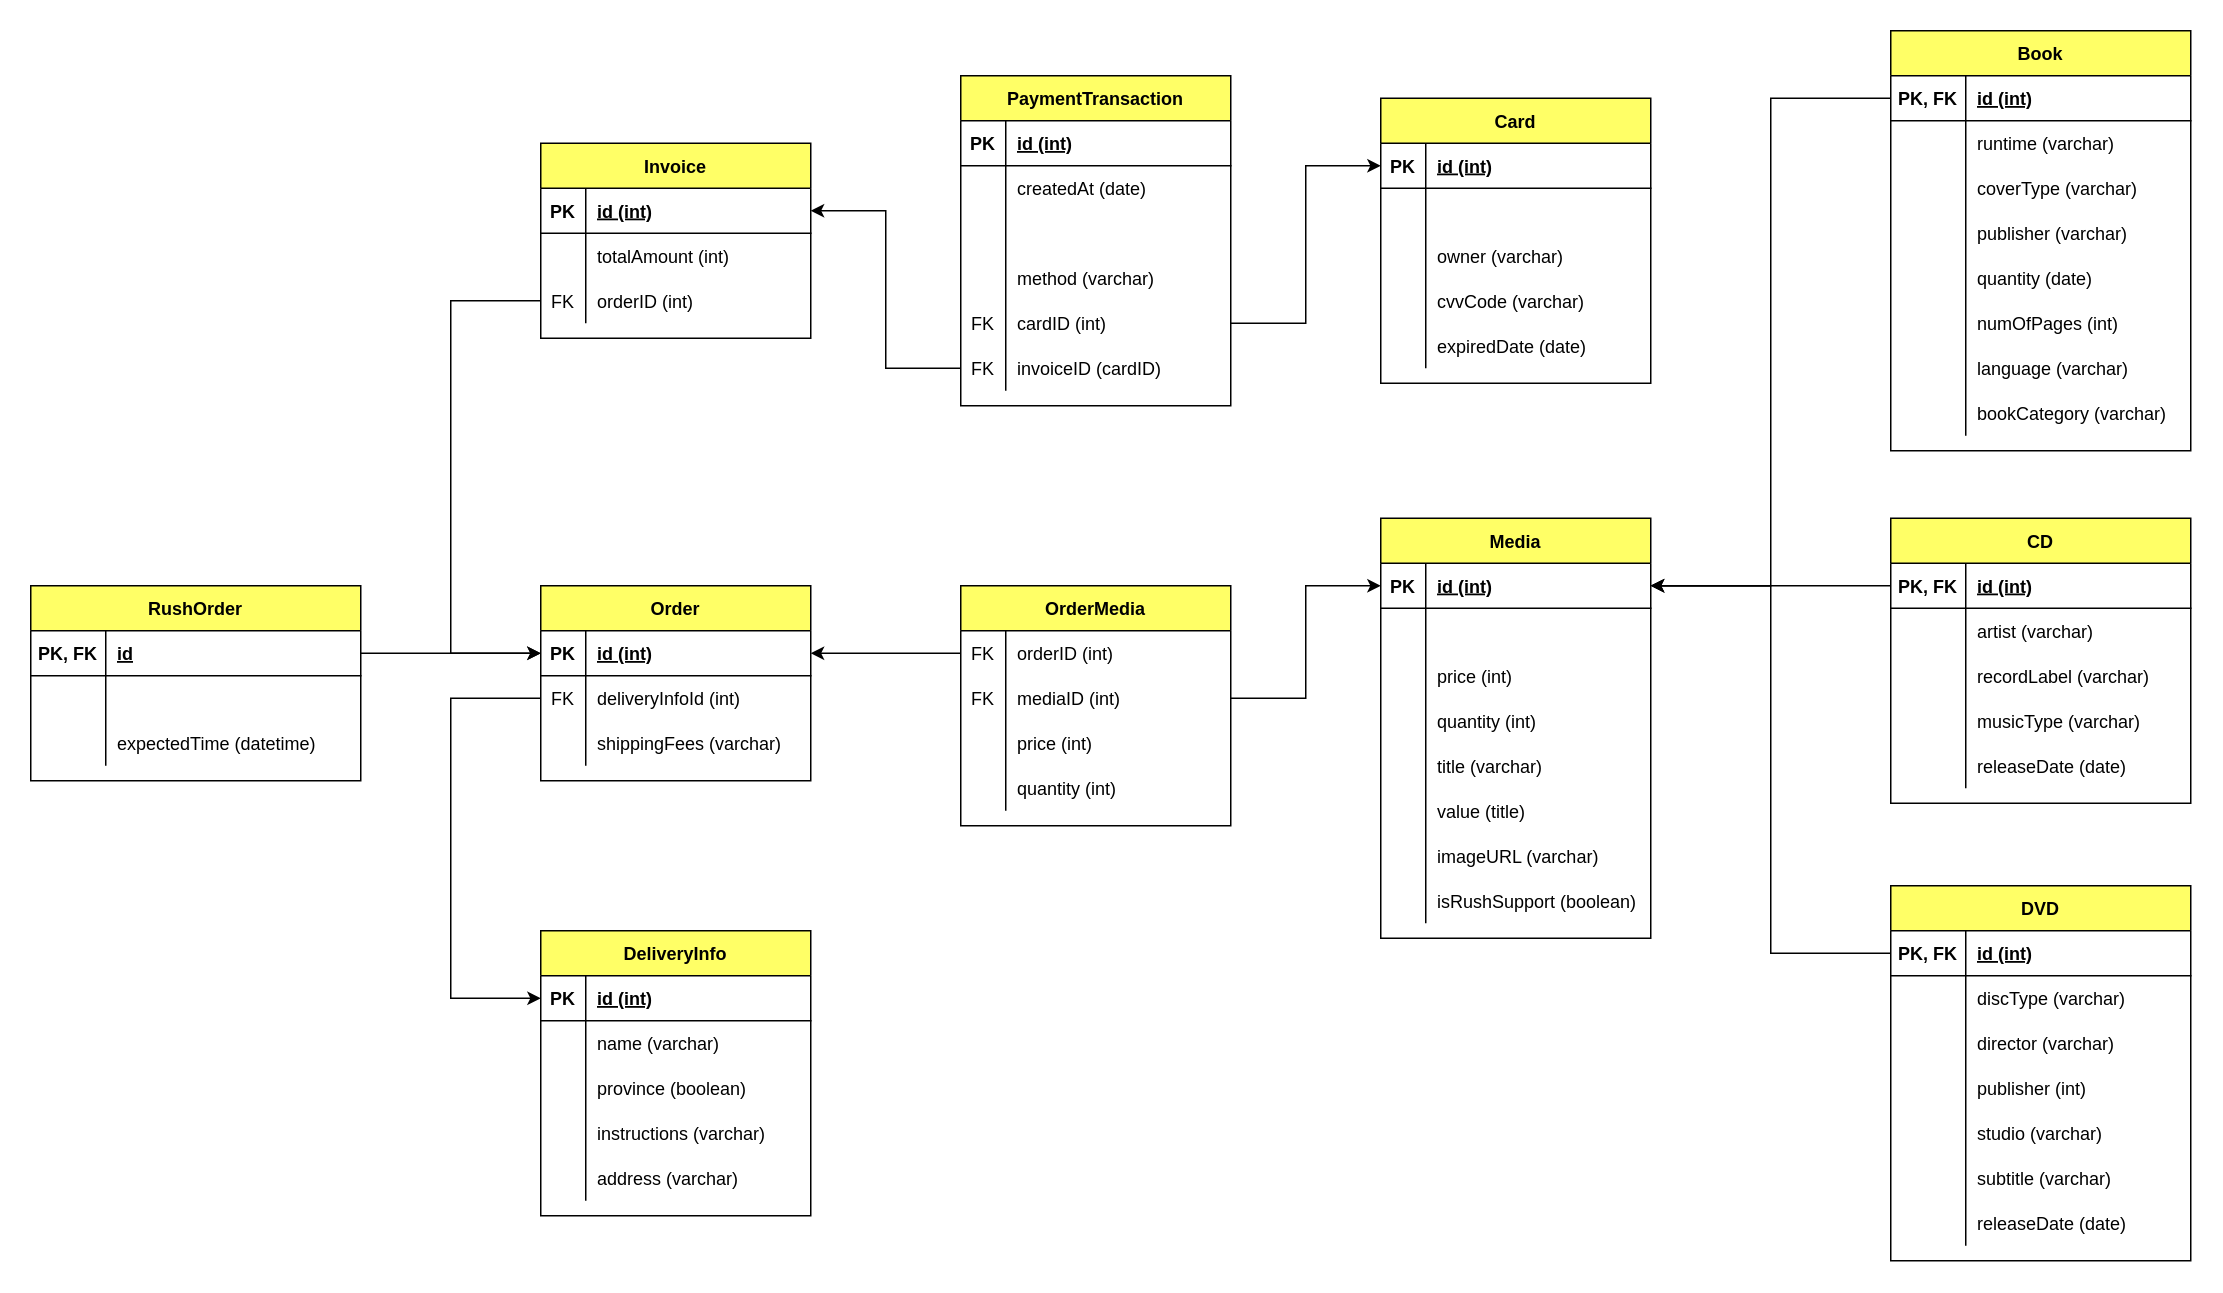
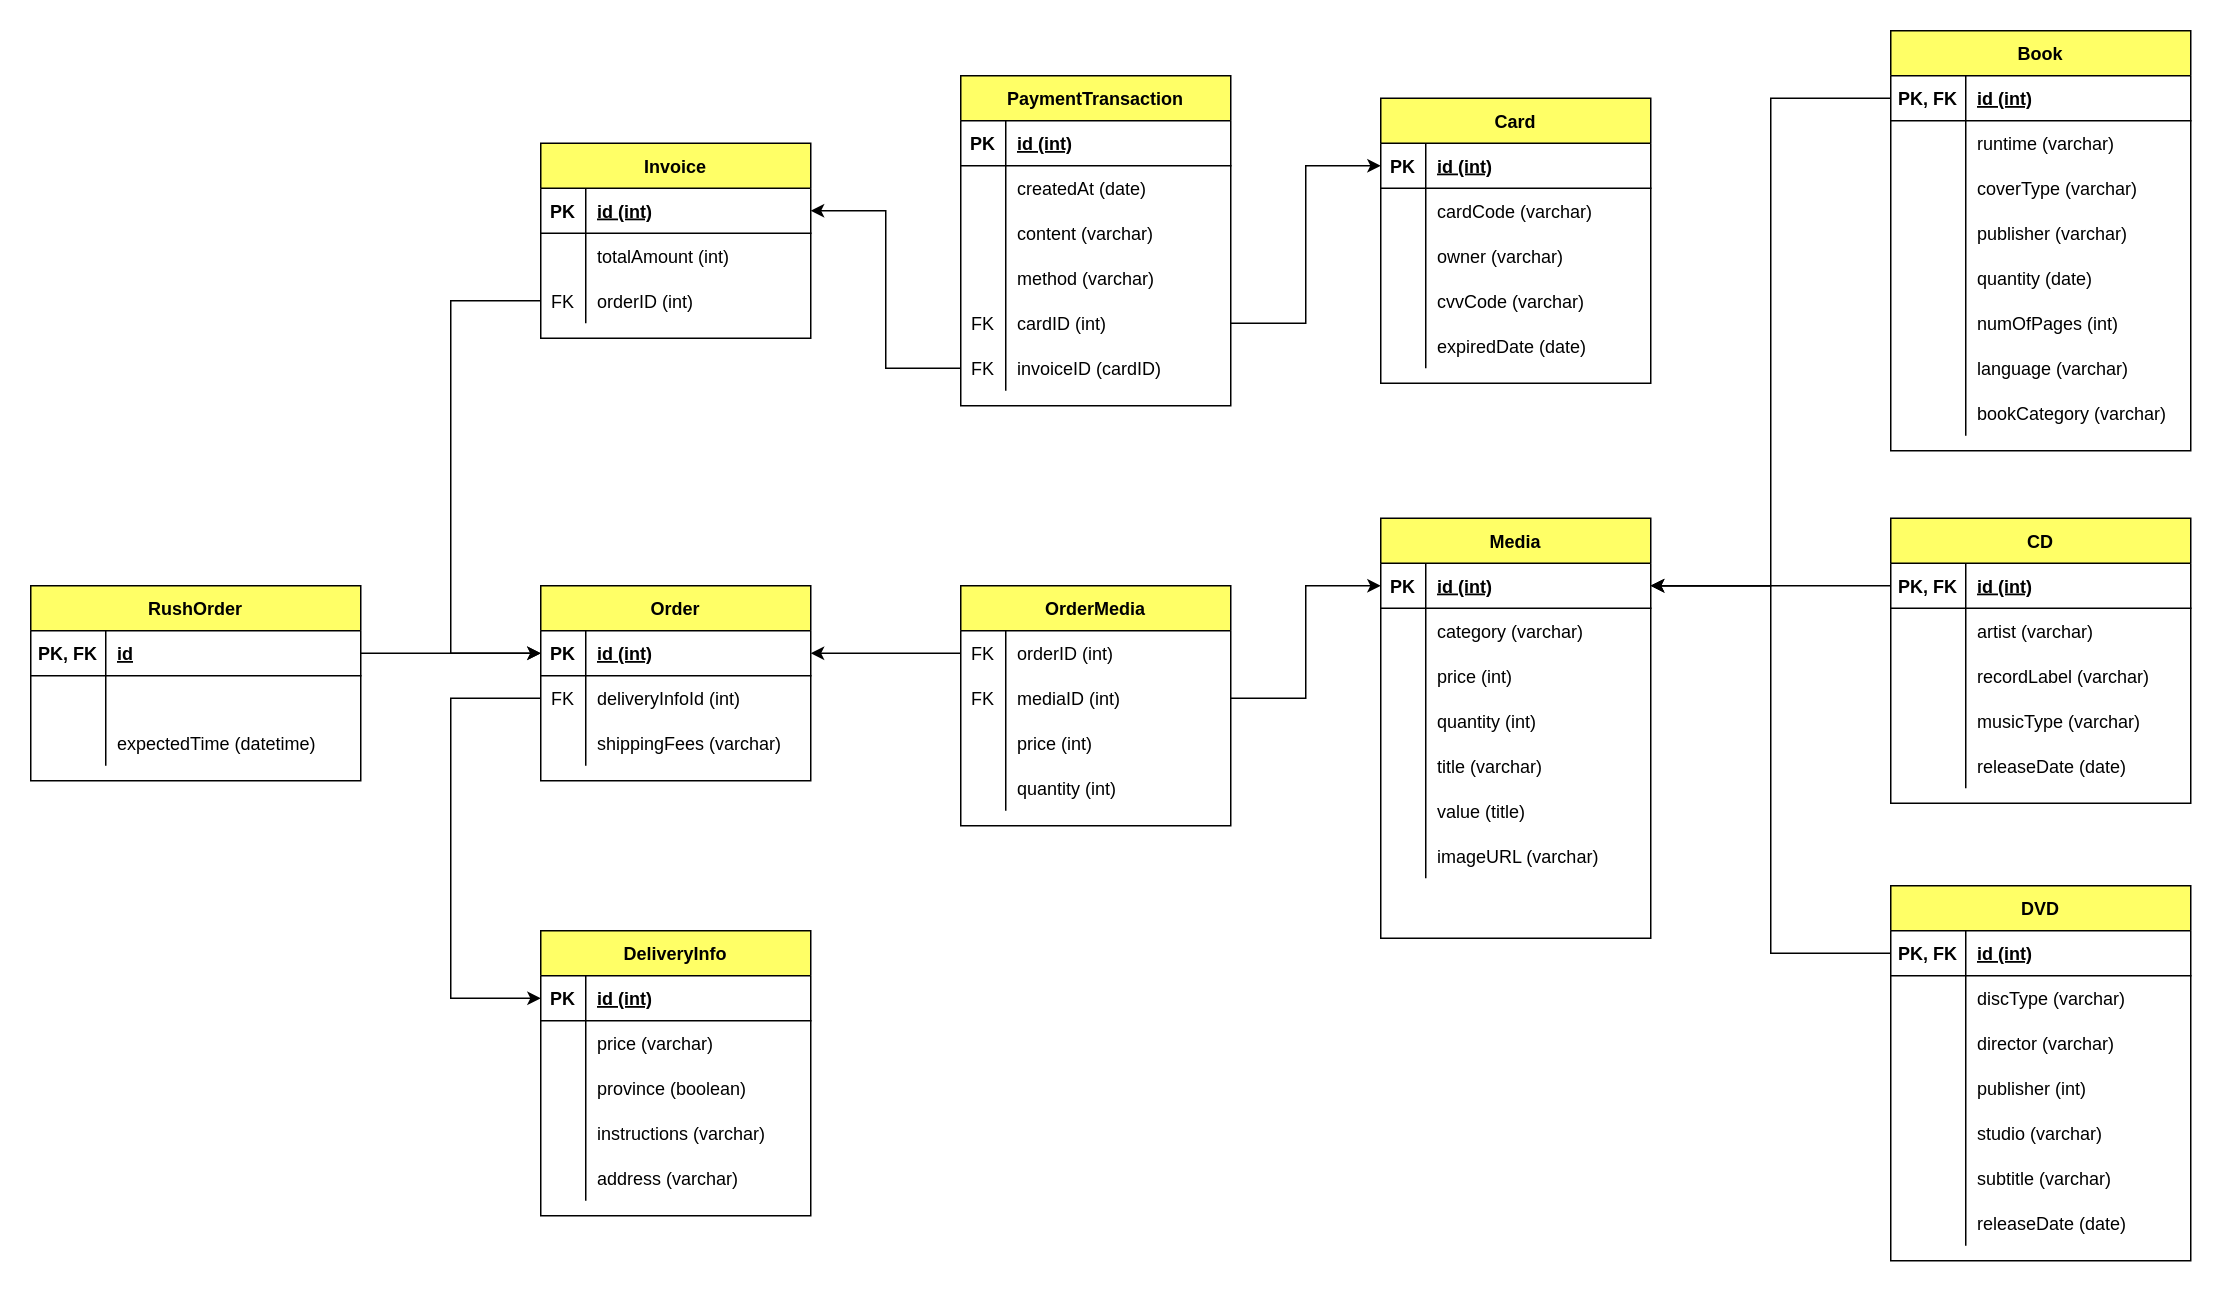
node "cardCode (varchar)": added
node "content (varchar)": added
node "category (varchar)": added
node "isRushSupport (boolean)": removed
node "name (varchar)": label "name (varchar)" -> "price (varchar)"
